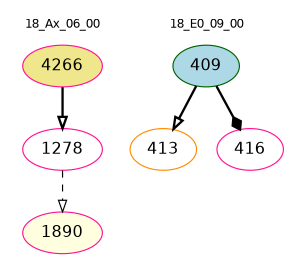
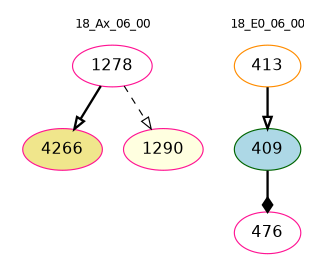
cluster "18_E0_09_00": label "18_E0_09_00" -> "18_E0_06_00"
edge "4266" -> "1278": reversed
edge "409" -> "413": reversed
node "416": label "416" -> "476"
node "1890": label "1890" -> "1290"
